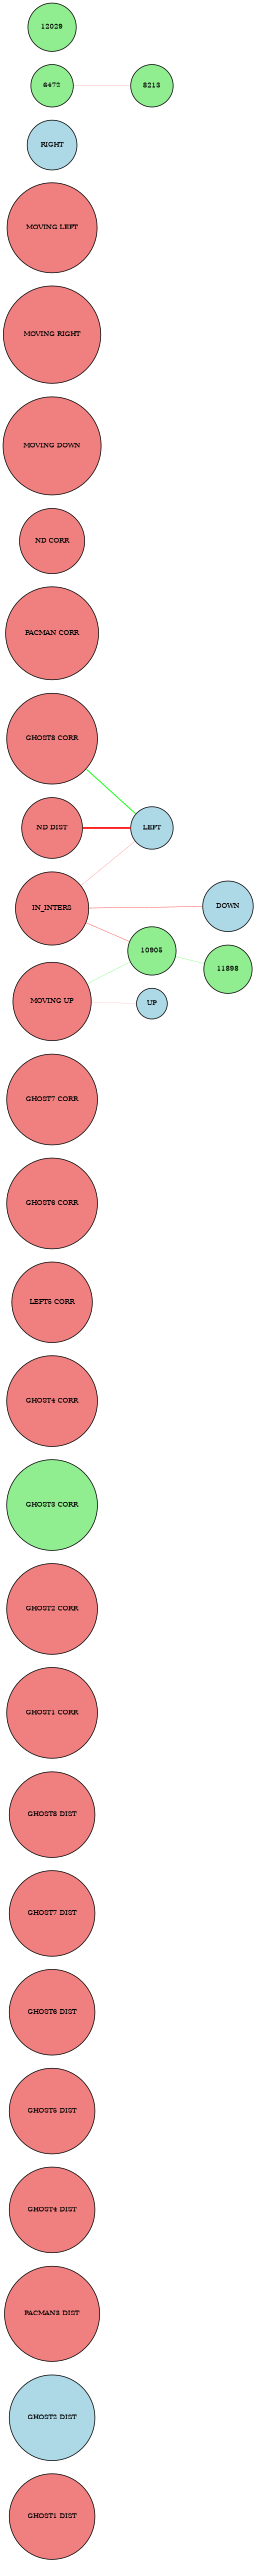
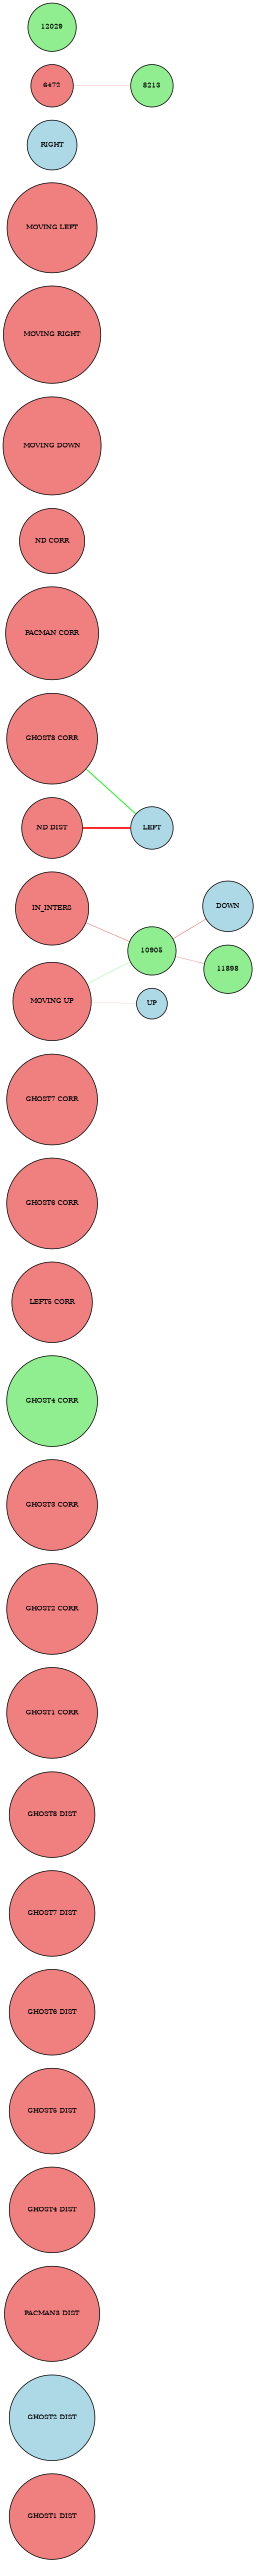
node "6472": fillcolor lightgreen -> lightcoral
edge "LEFT" -- "IN_INTERS": removed
edge "DOWN" -- "IN_INTERS": now "DOWN" -- "10905"
edge "10905" -- "11898": color green -> red
node "GHOST4 CORR": fillcolor lightcoral -> lightgreen
node "GHOST3 CORR": fillcolor lightgreen -> lightcoral
